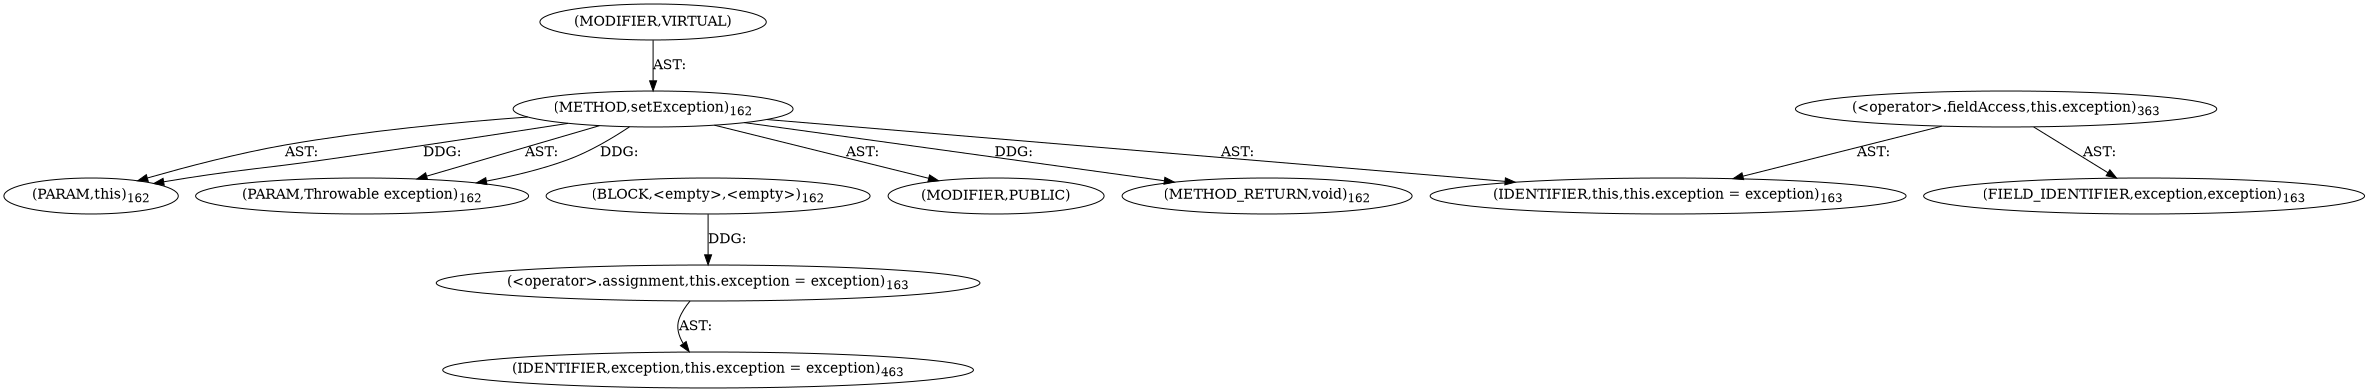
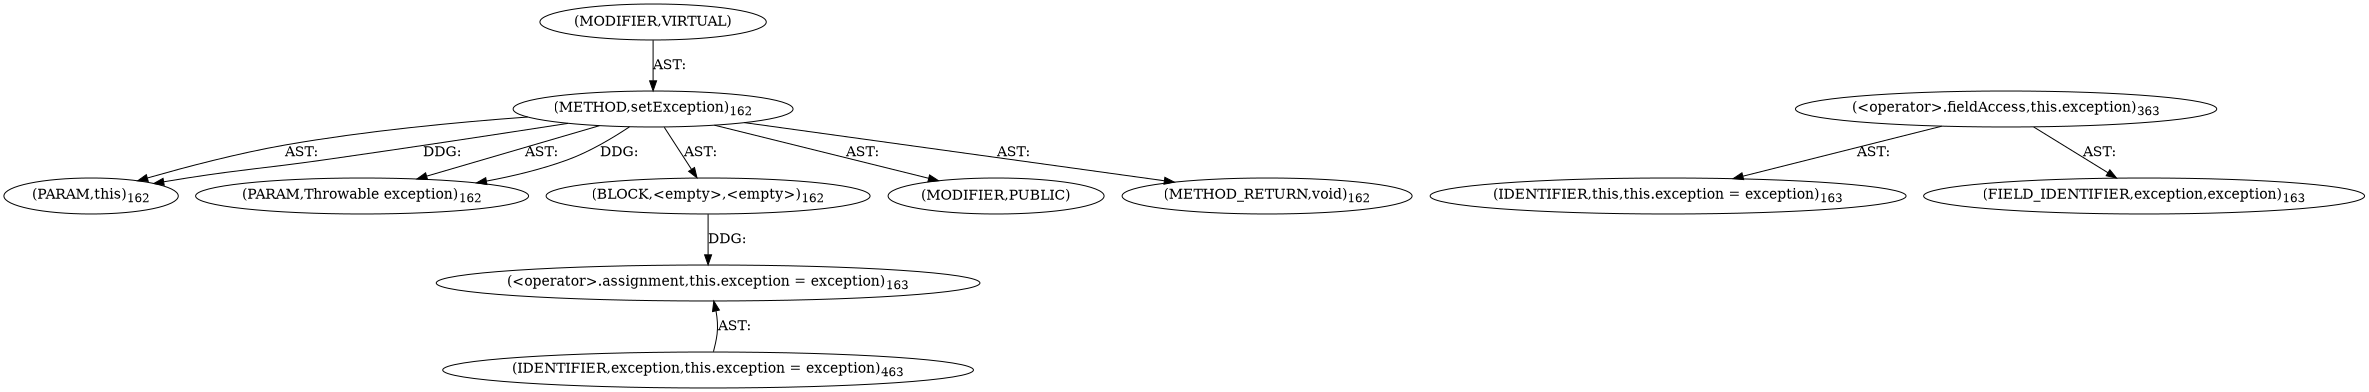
edge "(METHOD,setException)" -> "(IDENTIFIER,this,this.exception = exception)": now "(METHOD,setException)" -> "(BLOCK,<empty>,<empty>)"
edge "(METHOD,setException)" -> "(METHOD_RETURN,void)": label "DDG: " -> "AST: "
edge "(<operator>.assignment,this.exception = exception)" -> "(IDENTIFIER,exception,this.exception = exception)": reversed
